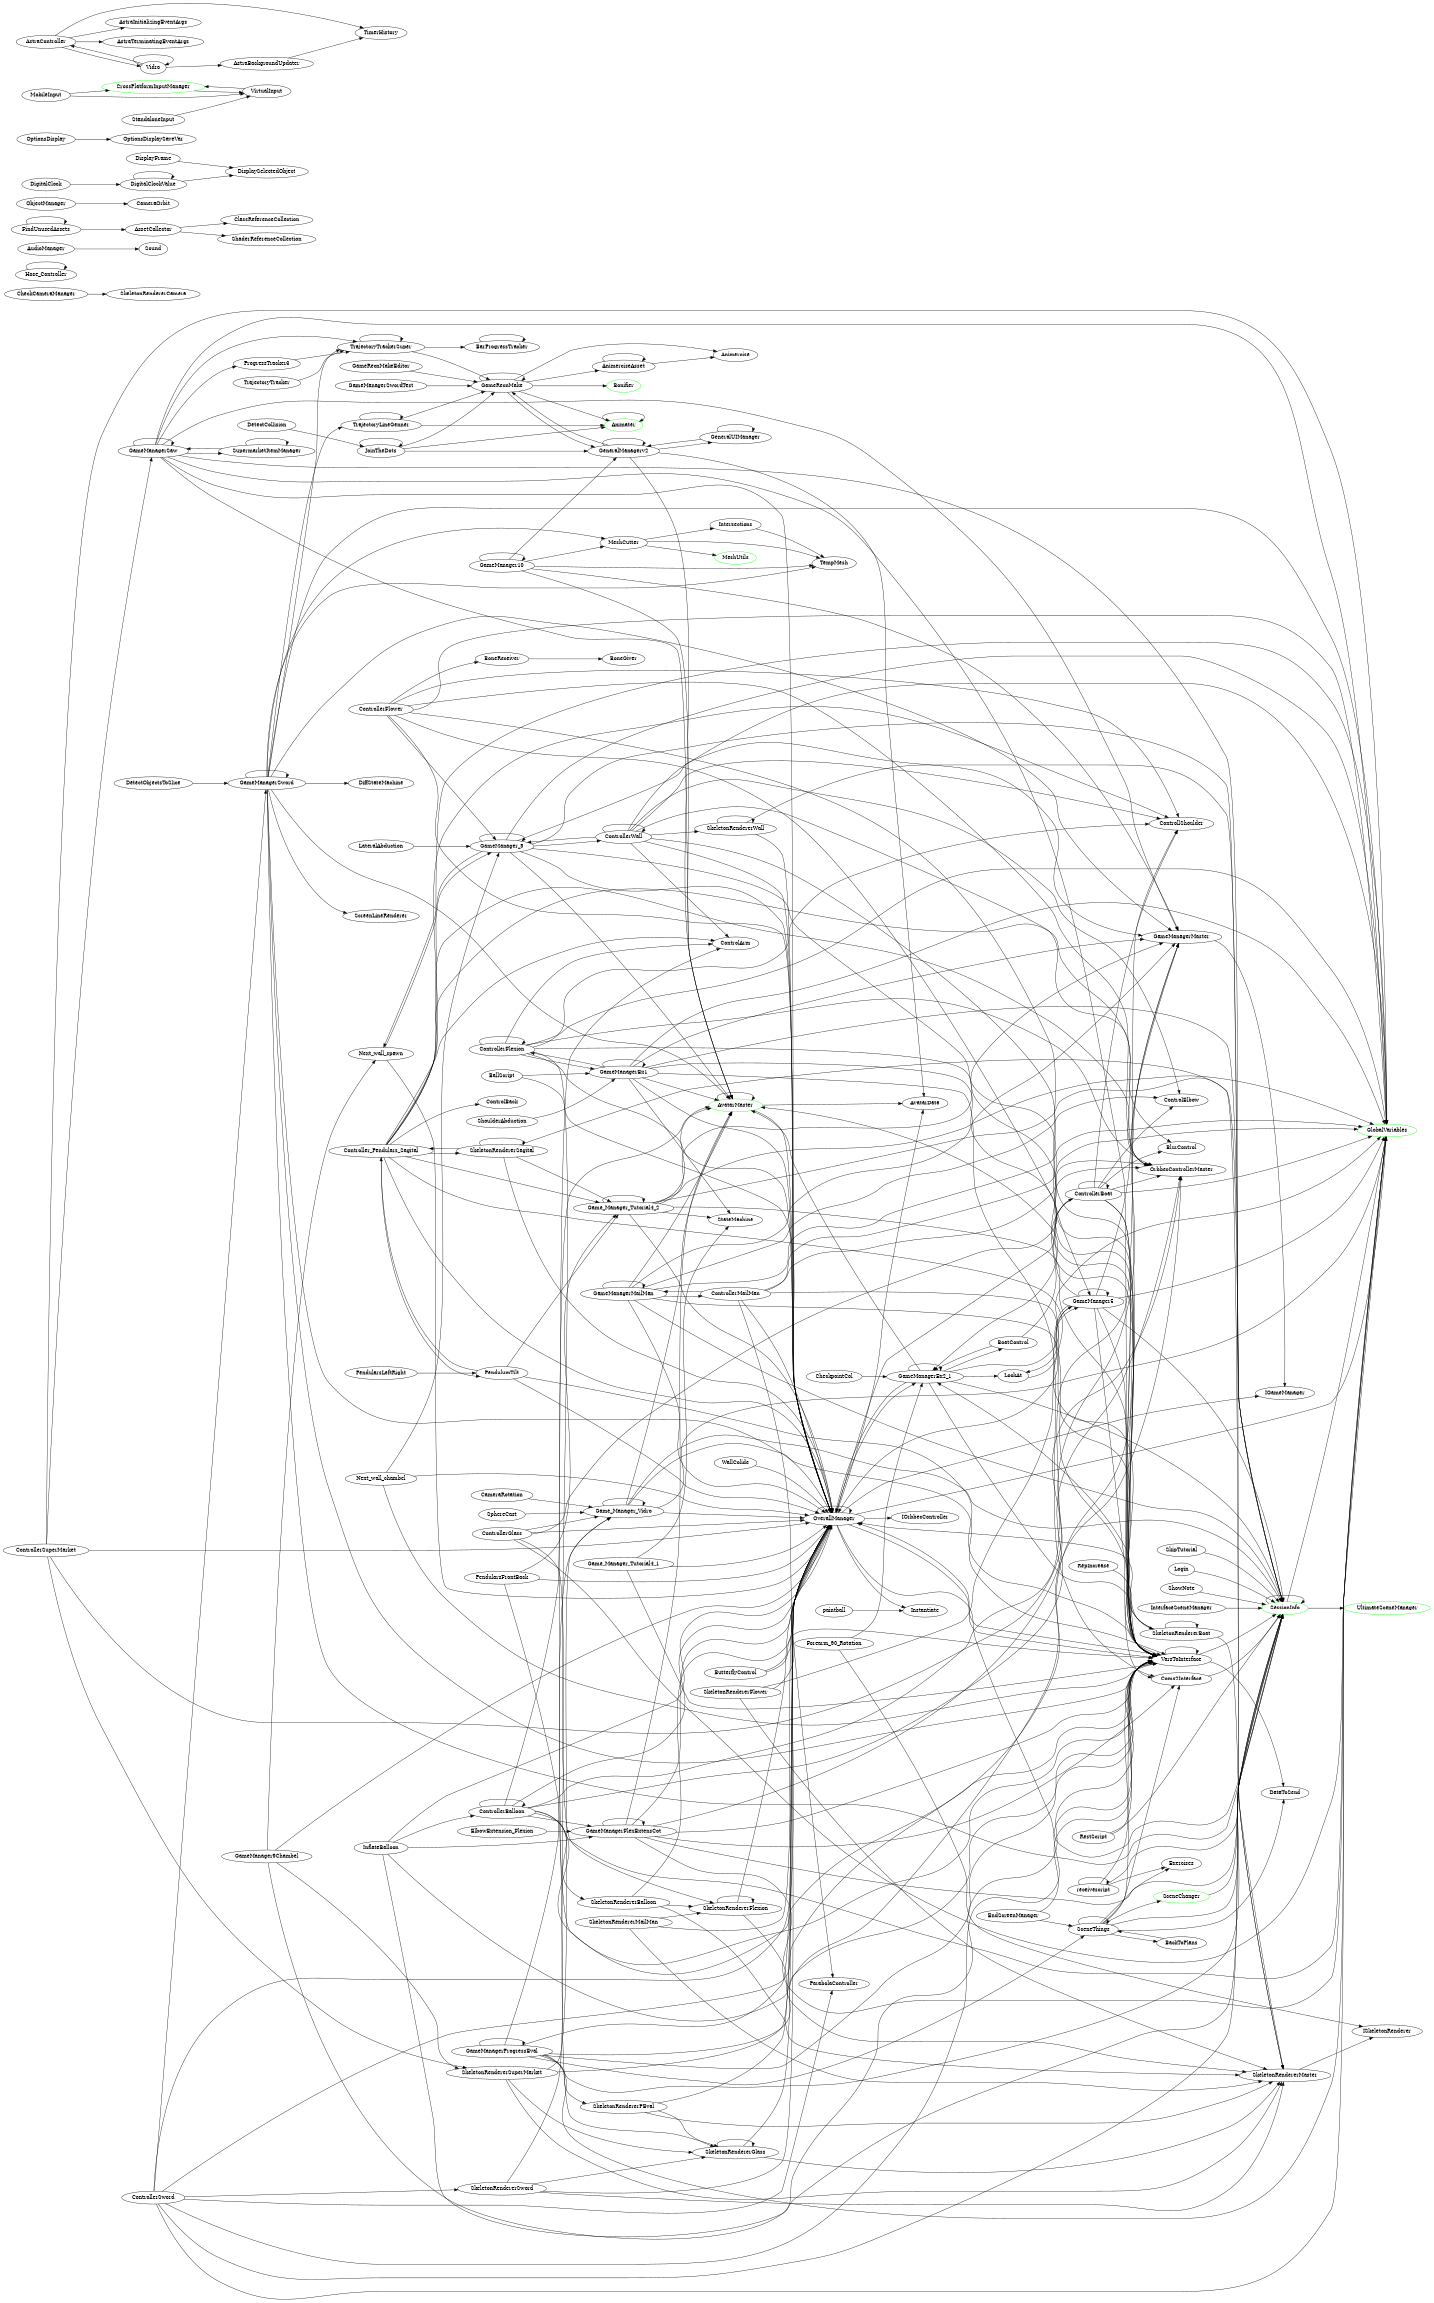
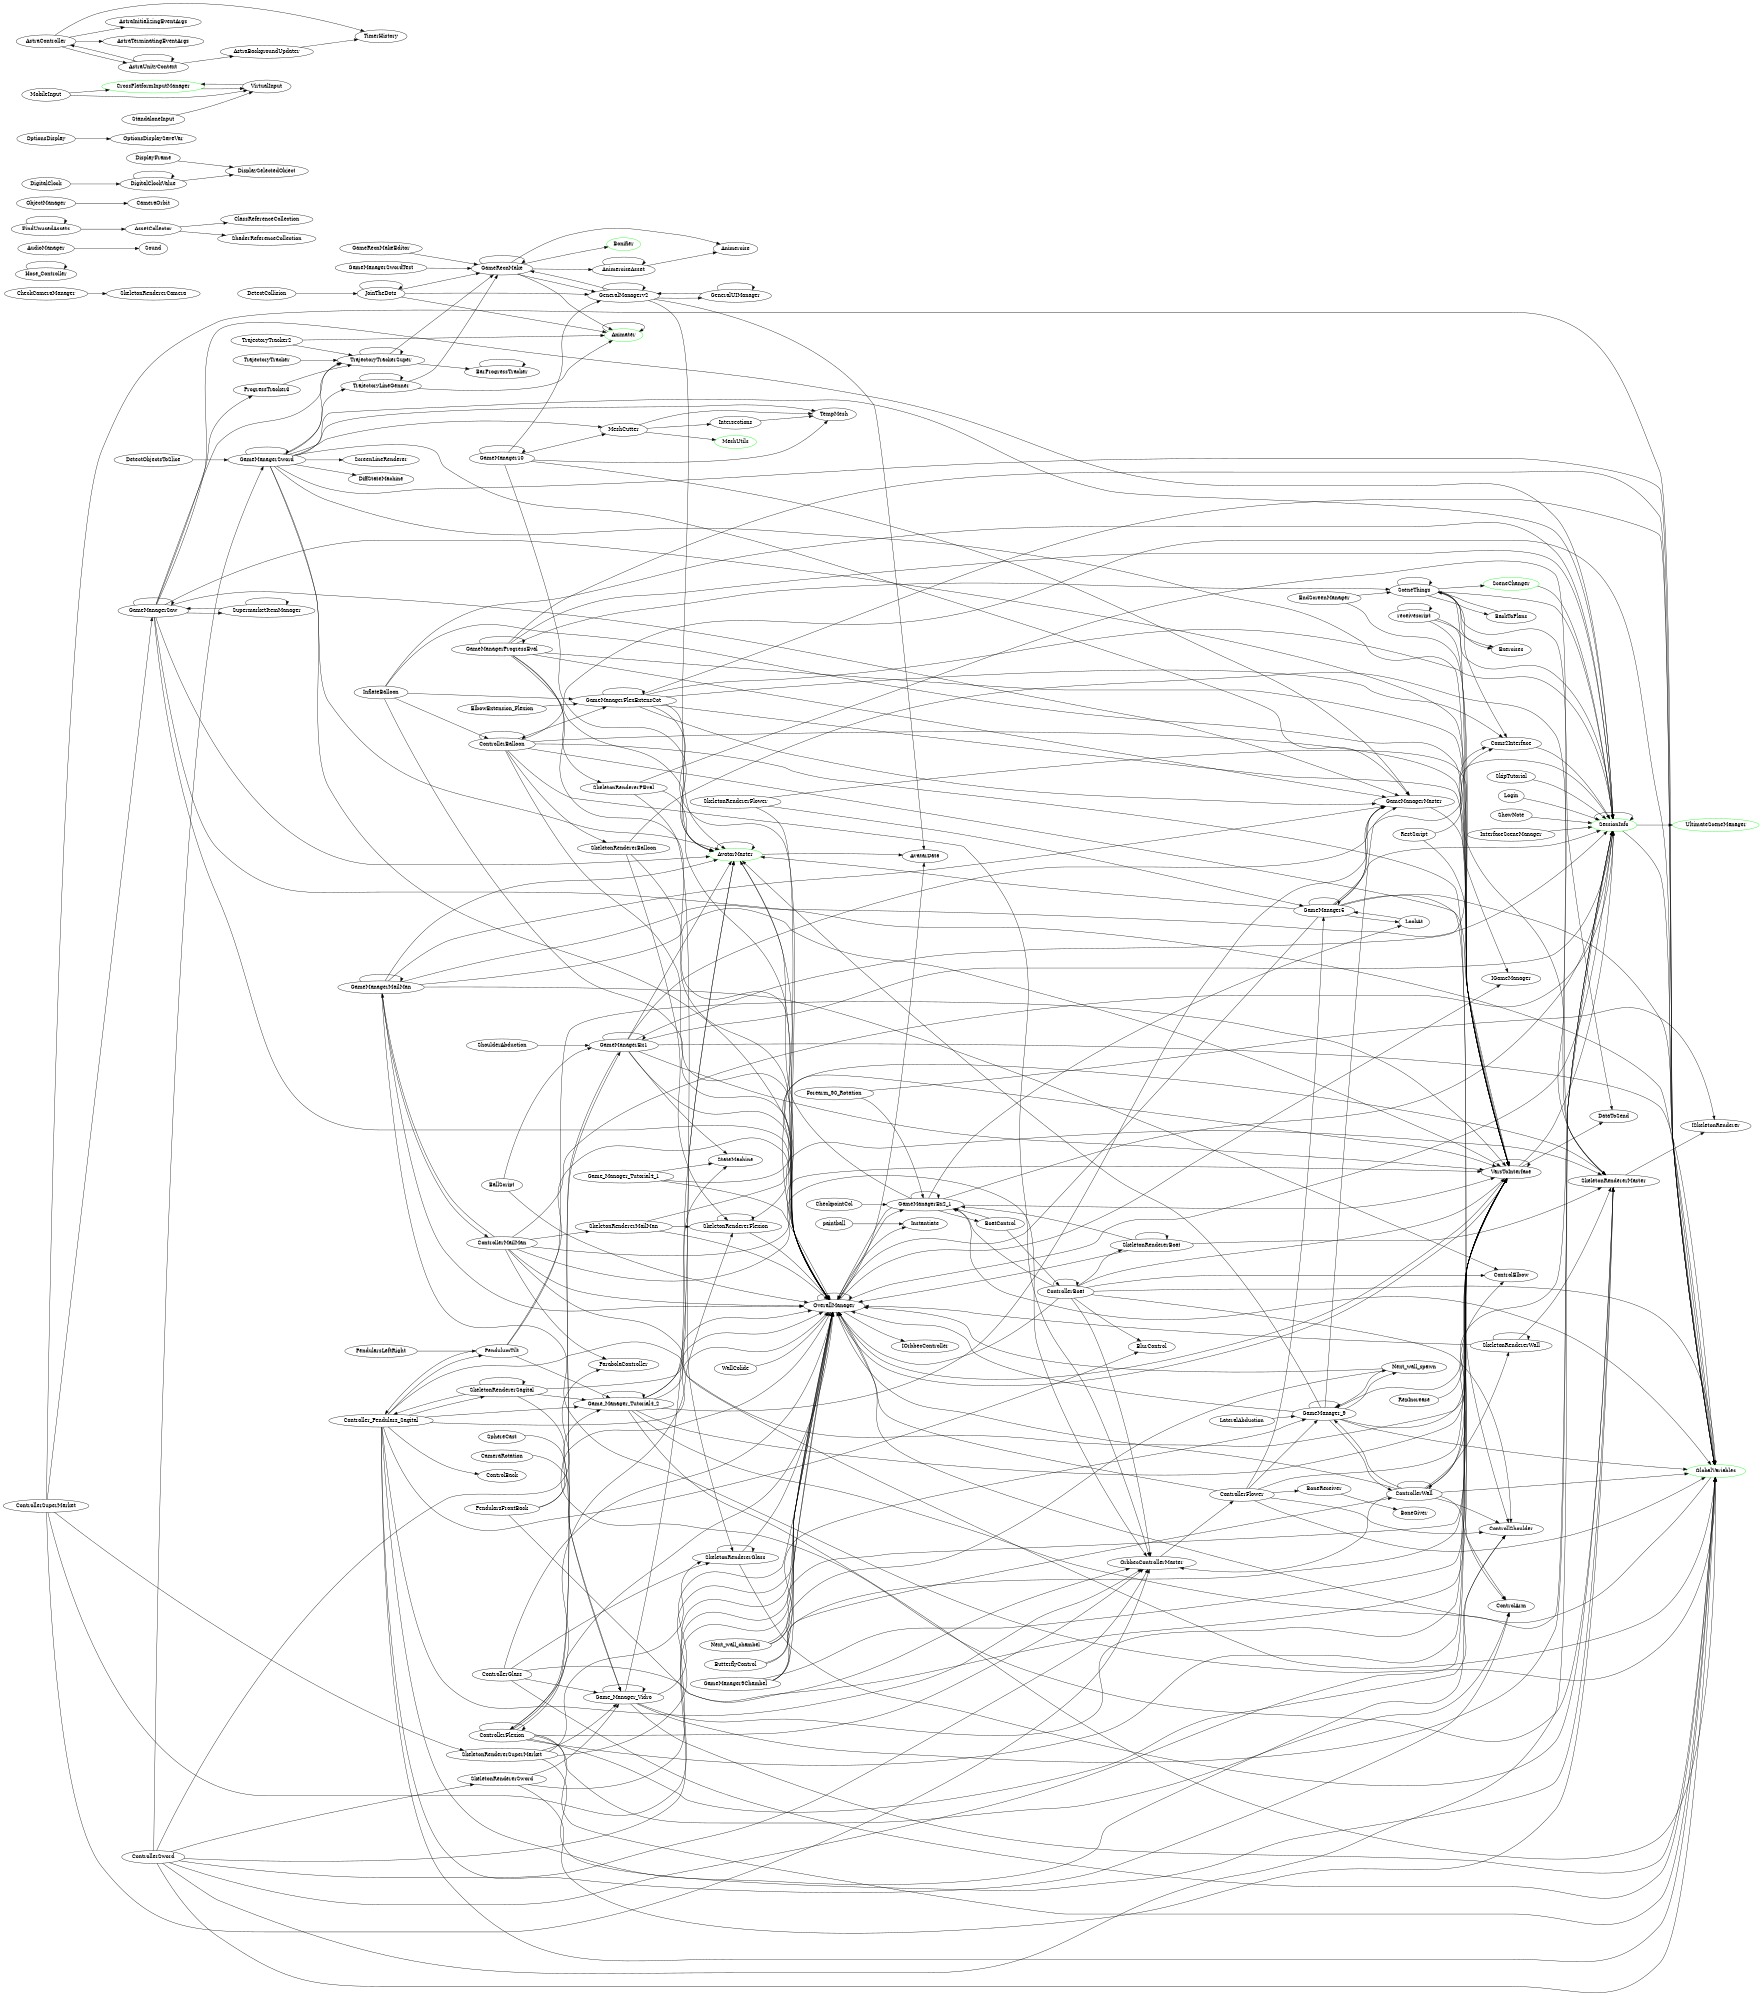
node "Vidro": label "Vidro" -> "AstraUnityContext"
node "TrajectoryTracker2": added
edge "ControllerFlower" -> "OrbbecControllerMaster": reversed
edge "ControllerMailMan" -> "SessionInfo": added
edge "ControllerMailMan" -> "SkeletonRendererMailMan": added
edge "OverallManager" -> "GlobalVariables": reversed
edge "GameManager9Chambel" -> "SkeletonRendererSuperMarket": now "GameManager9Chambel" -> "ControllerWall"
edge "SkeletonRendererSword" -> "SkeletonRendererGlass": removed
